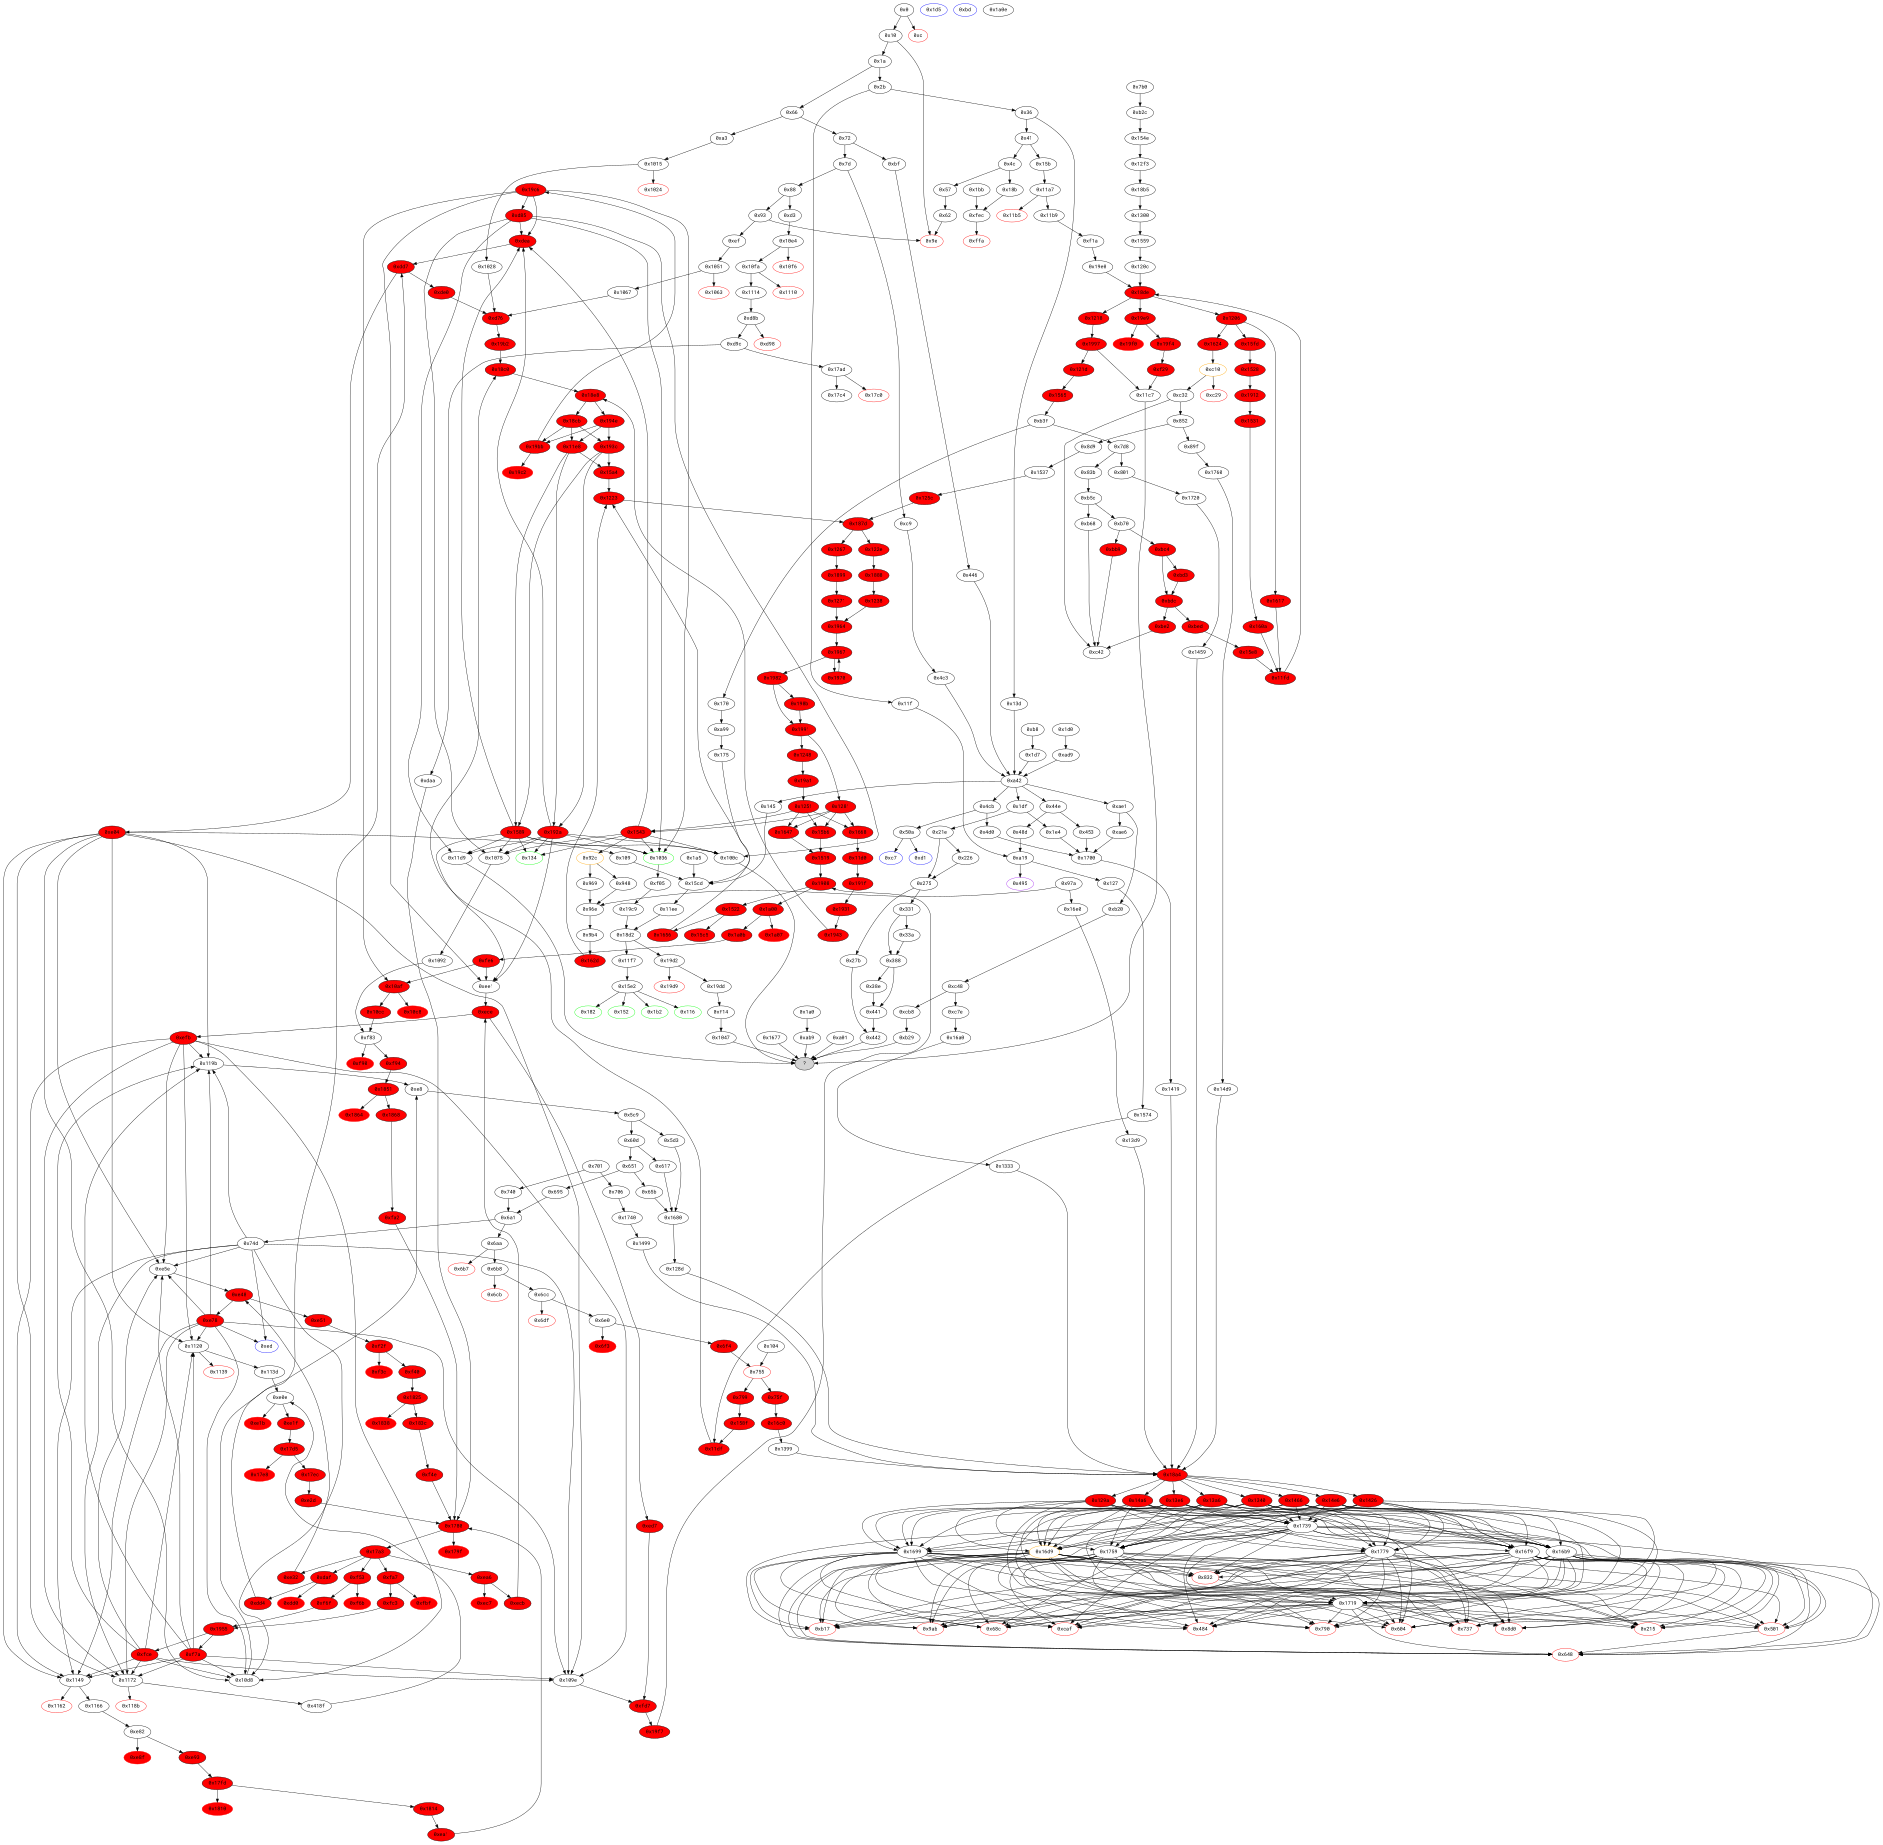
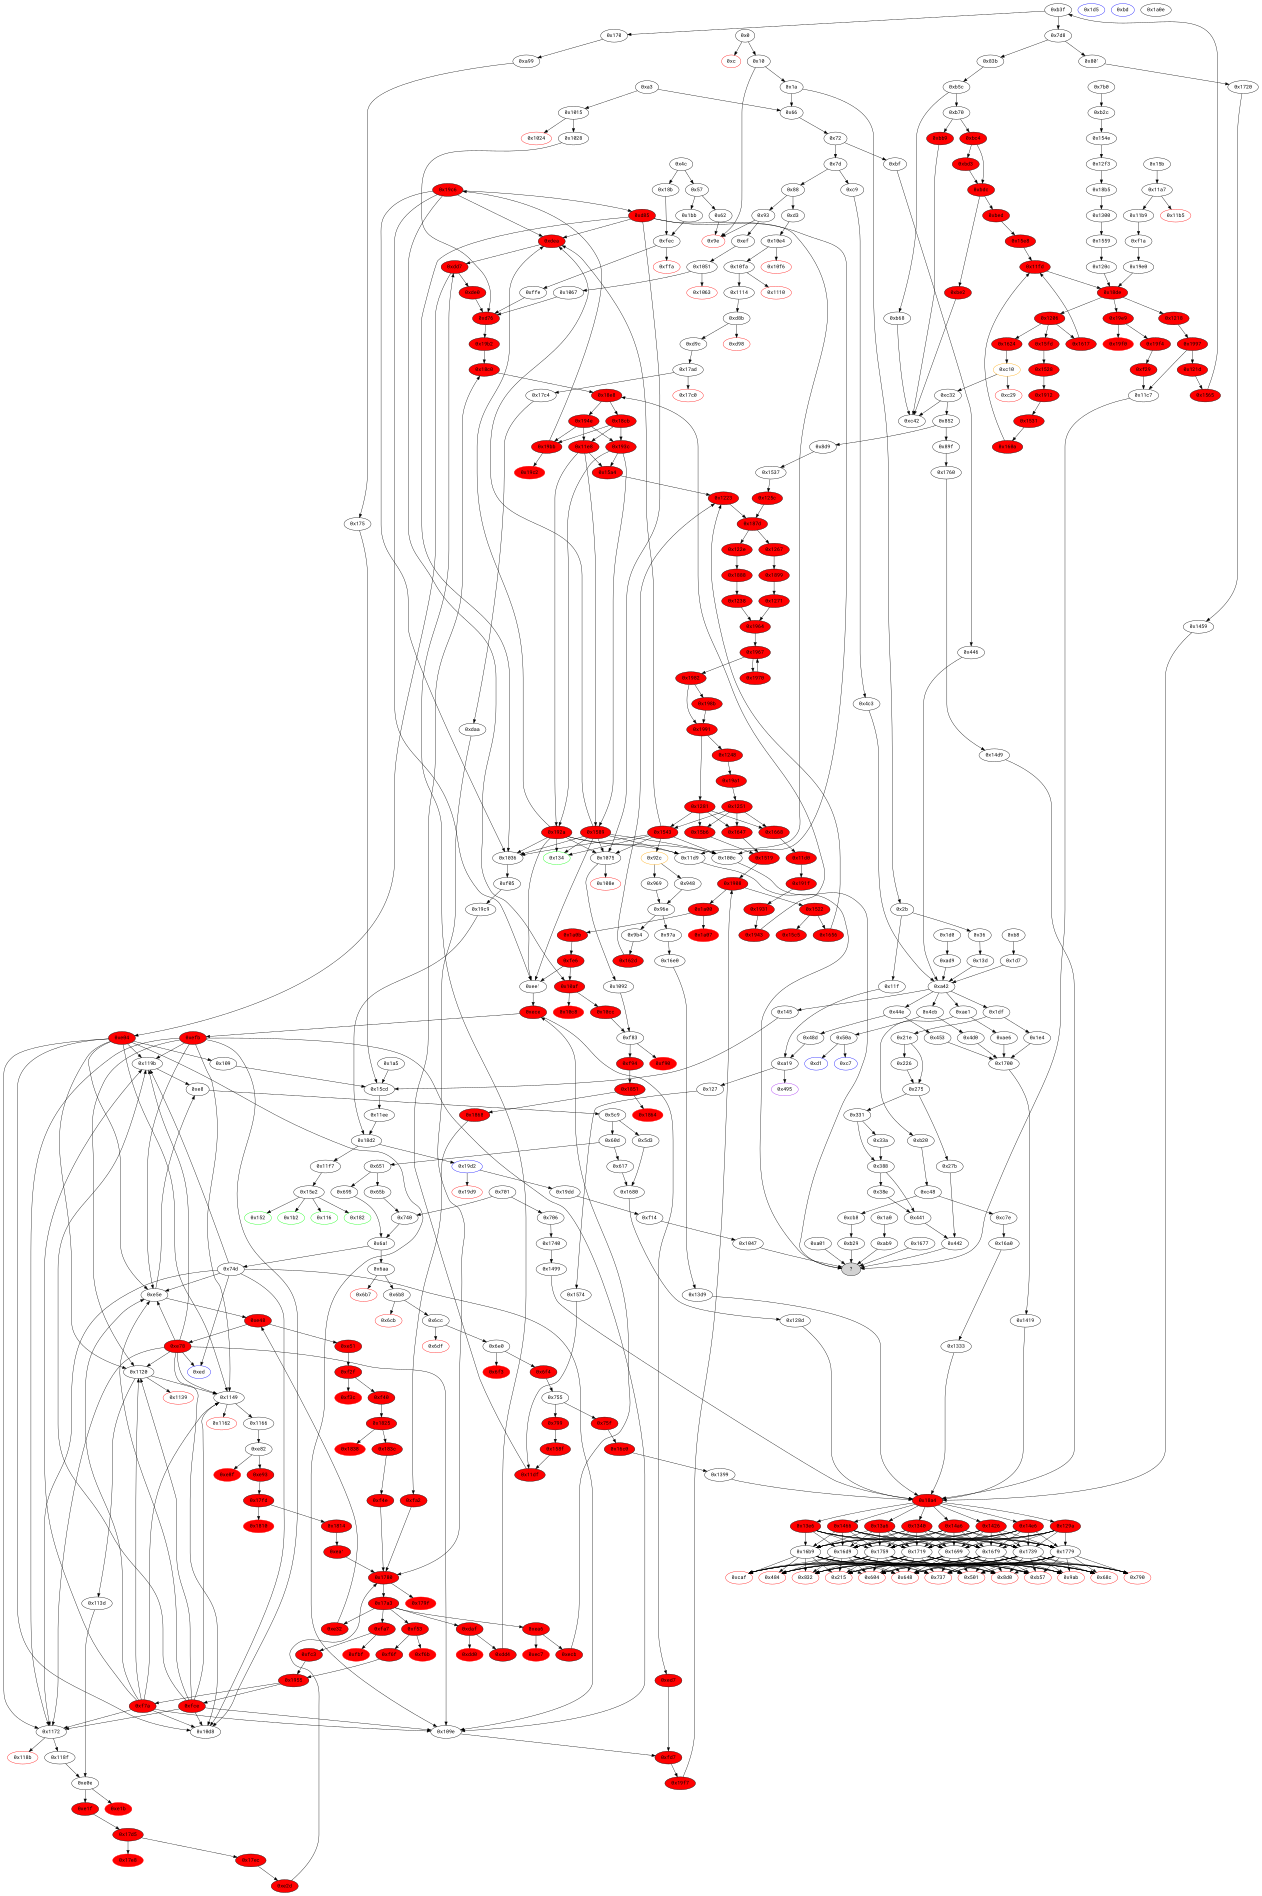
edge "0x66" -> "0xa3": reversed
node "0x41": removed
edge "0x57" -> "0x1bb": added
node "0xffe": added
edge "0xd9c" -> "0xdaa": now "0x17c4" -> "0xdaa"
node "0x1036": color green -> black
node "0x108e": added
edge "0x97a" -> "0x96e": reversed
node "0x19d2": color black -> blue
edge "0x65b" -> "0x1680": now "0x65b" -> "0x740"
node "0x104": removed
edge "0x10d8" -> "0xe8": now "0xe5e" -> "0xe8"
node "0x755": color red -> black
edge "0x74d" -> "0x1149": now "0x1120" -> "0x1149"
edge "0x1739" -> "0x1759": now "0x1739" -> "0x8d0"
node "0x16d9": color orange -> black
edge "0x832" -> "0x1719": reversed
edge "0x16b9" -> "0x790": removed
node "0xb17": label "0xb17" -> "0xb57"
edge "0x501" -> "0x648": now "0x1779" -> "0x648"
node "0x418f": label "0x418f" -> "0x118f"
